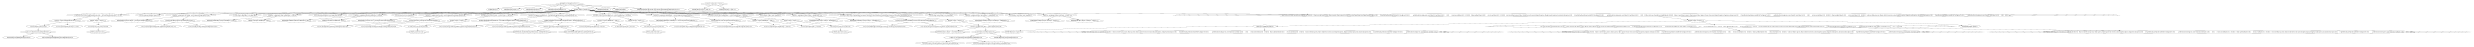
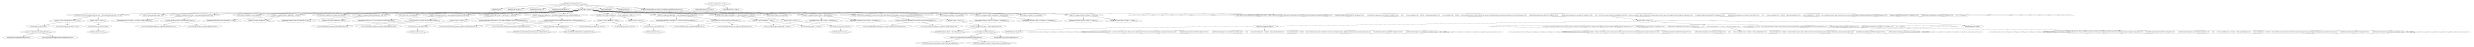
node "(IDENTIFIER,addedObject,Object nestedObject = addedObject)": added
